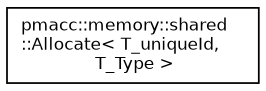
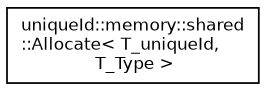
node "pmacc::memory::shared ::Allocate< T_uniqueId, T_Type >": label "pmacc::memory::shared ::Allocate< T_uniqueId, T_Type >" -> "uniqueId::memory::shared ::Allocate< T_uniqueId, T_Type >"
